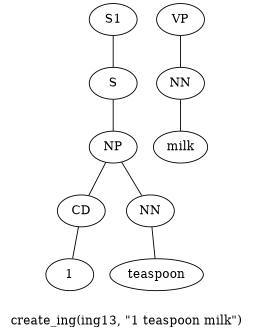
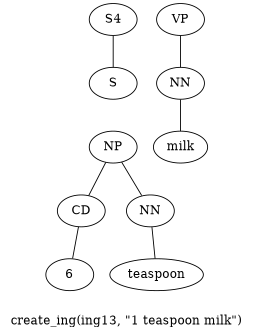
node "S1": label "S1" -> "S4"
edge "S" -- "NP": removed
node "1": label "1" -> "6"
